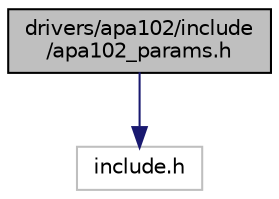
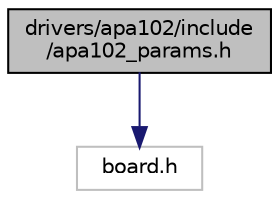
node "include.h": label "include.h" -> "board.h"
